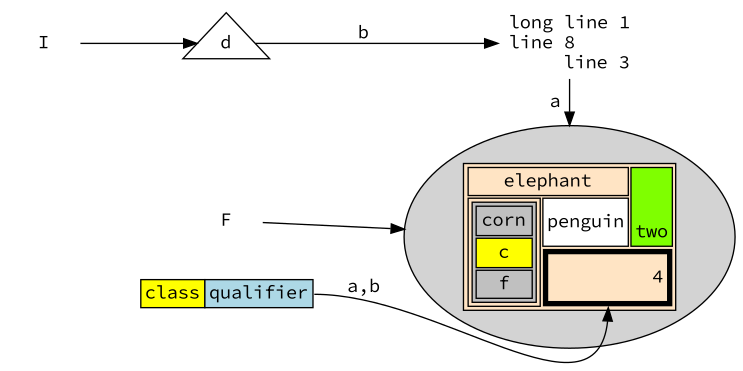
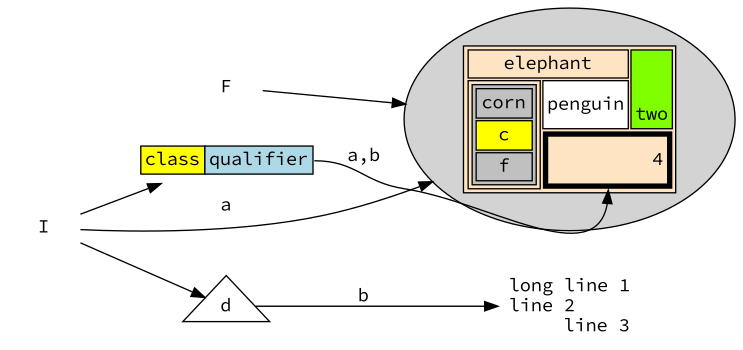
node "long line 1": text "line 8" -> "line 2"
edge "long line 1" -> "elephant": now "I" -> "elephant"
edge "I" -> "class": added
